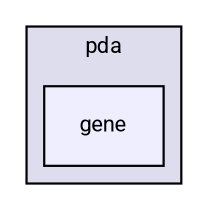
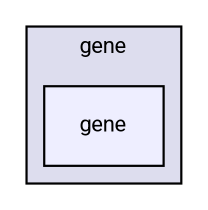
cluster "pda": label "pda" -> "gene"
